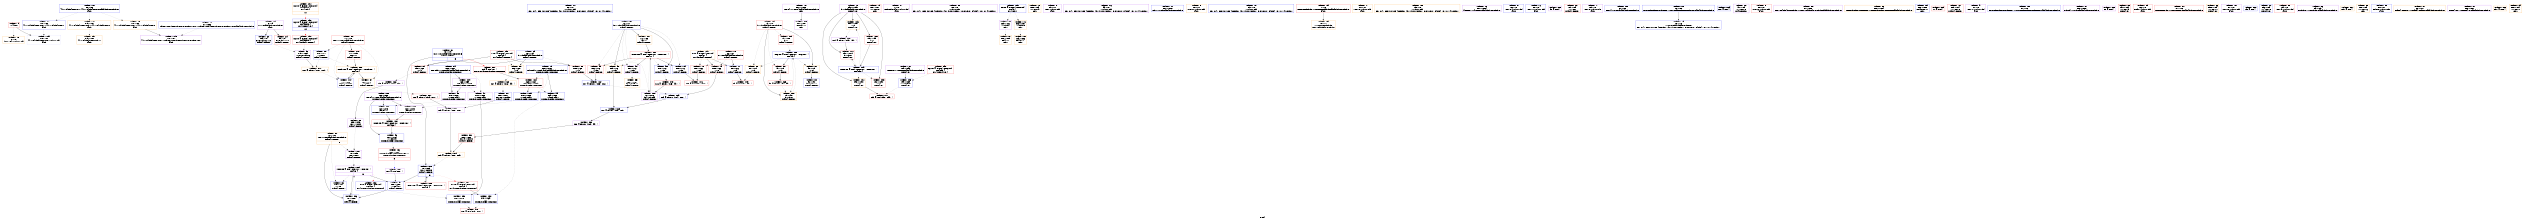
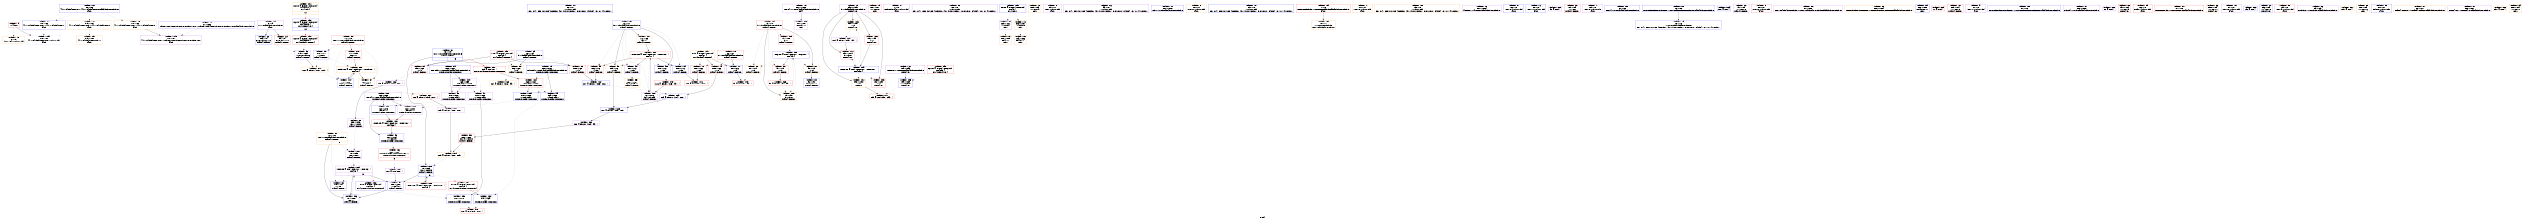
node "NodeID: 45": text "main" -> "call"
node "NodeID: 63": text "_Z9location" -> "_Z9solvecasev"
node "NodeID: 104": text "_Z5solvev" -> "_Z5cmp"
node "NodeID: 54": removed
